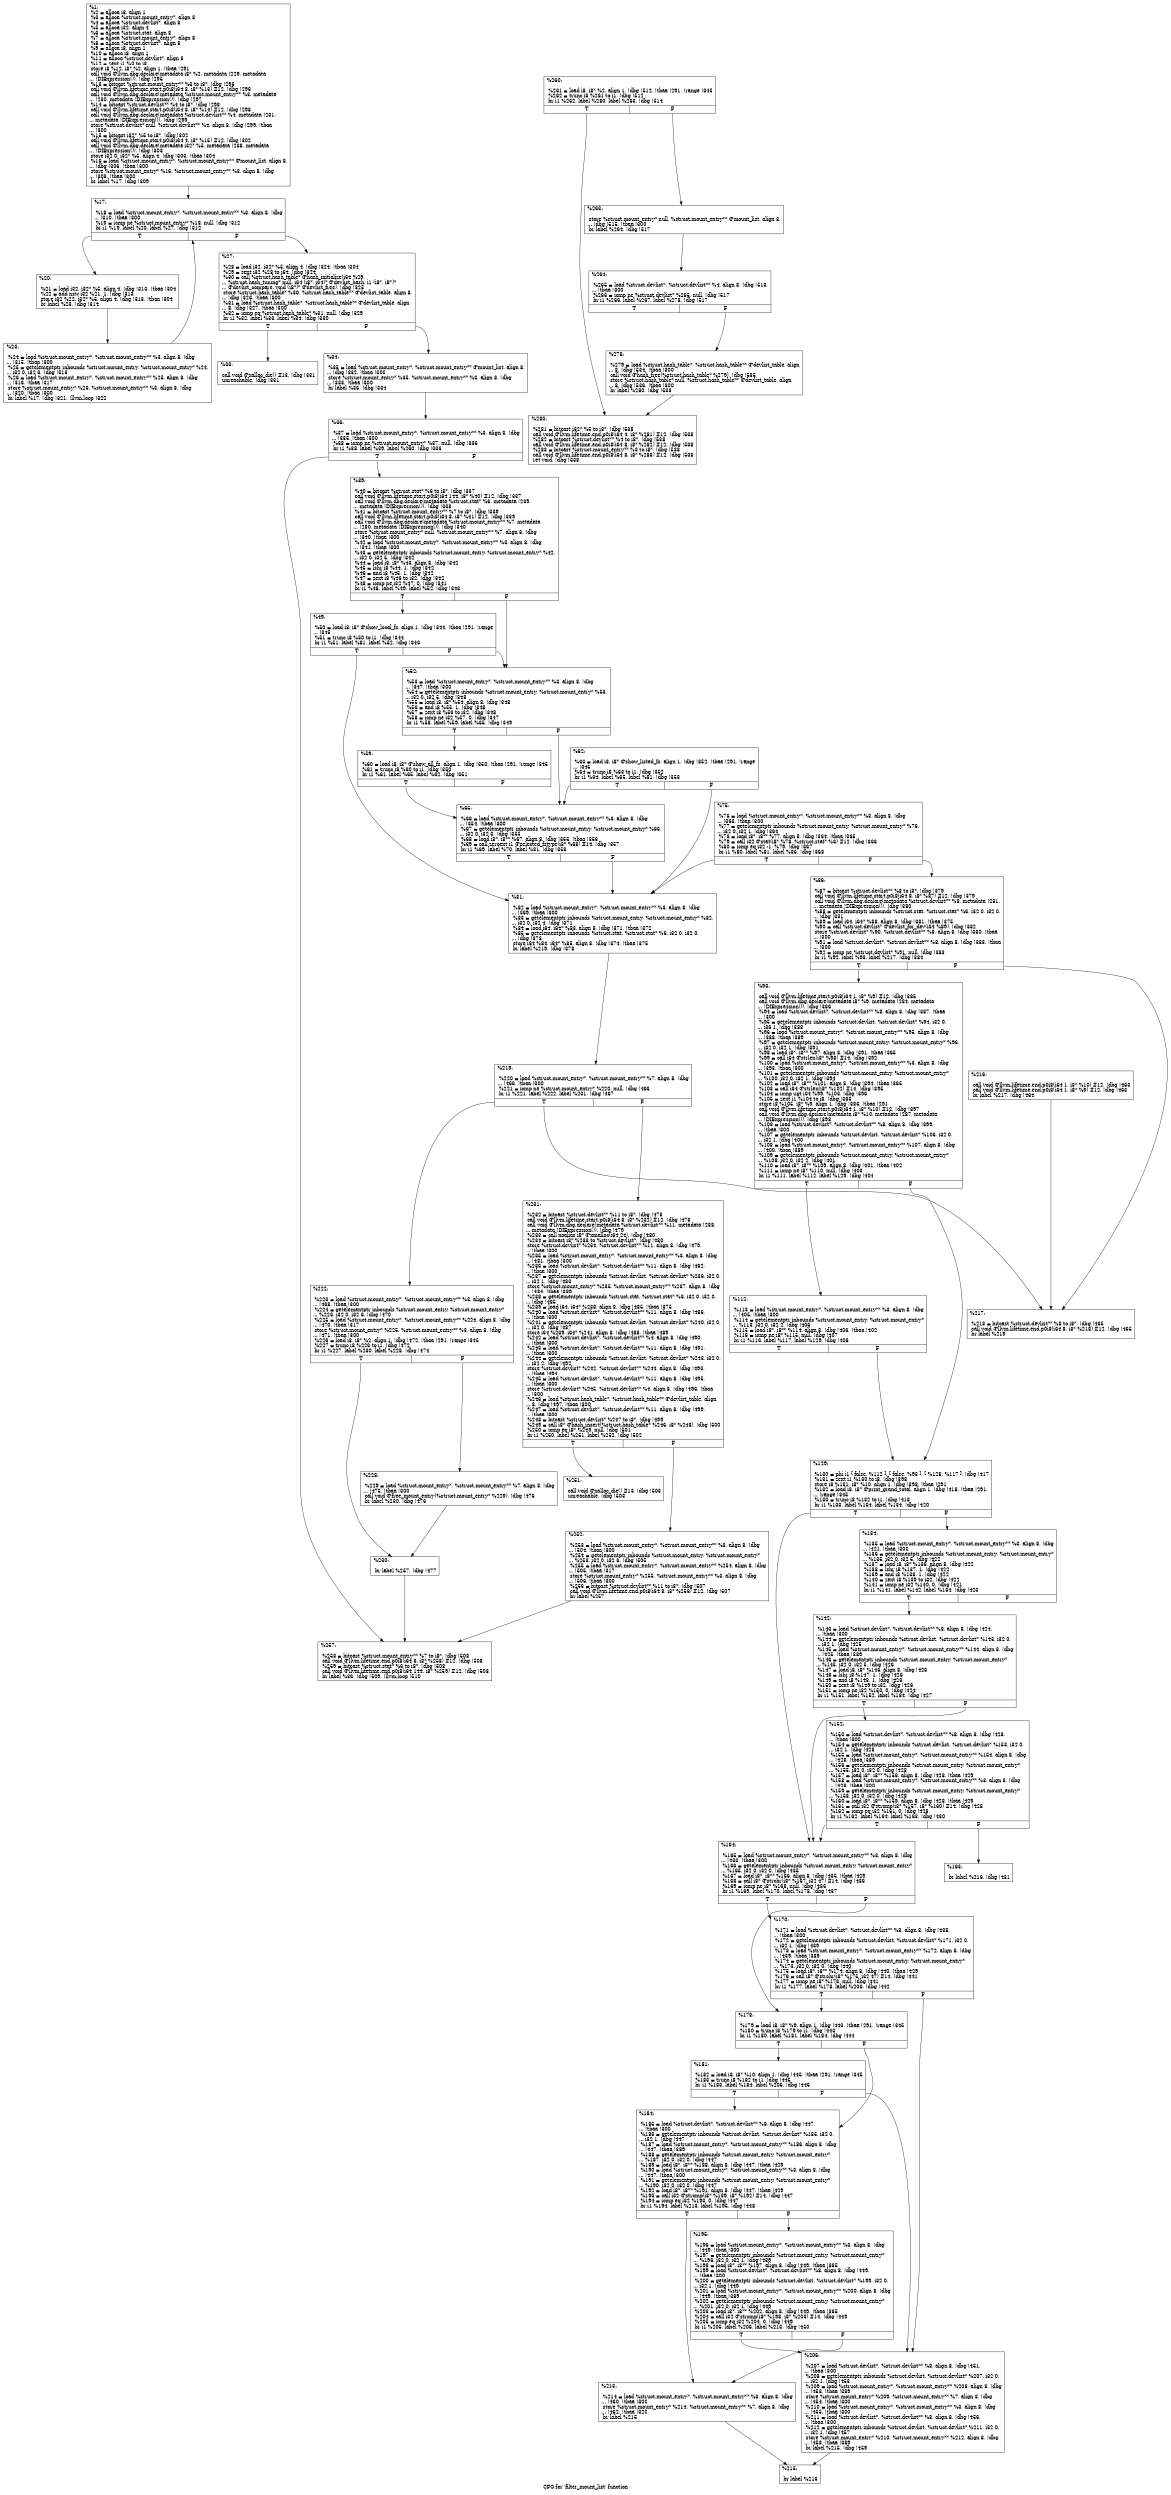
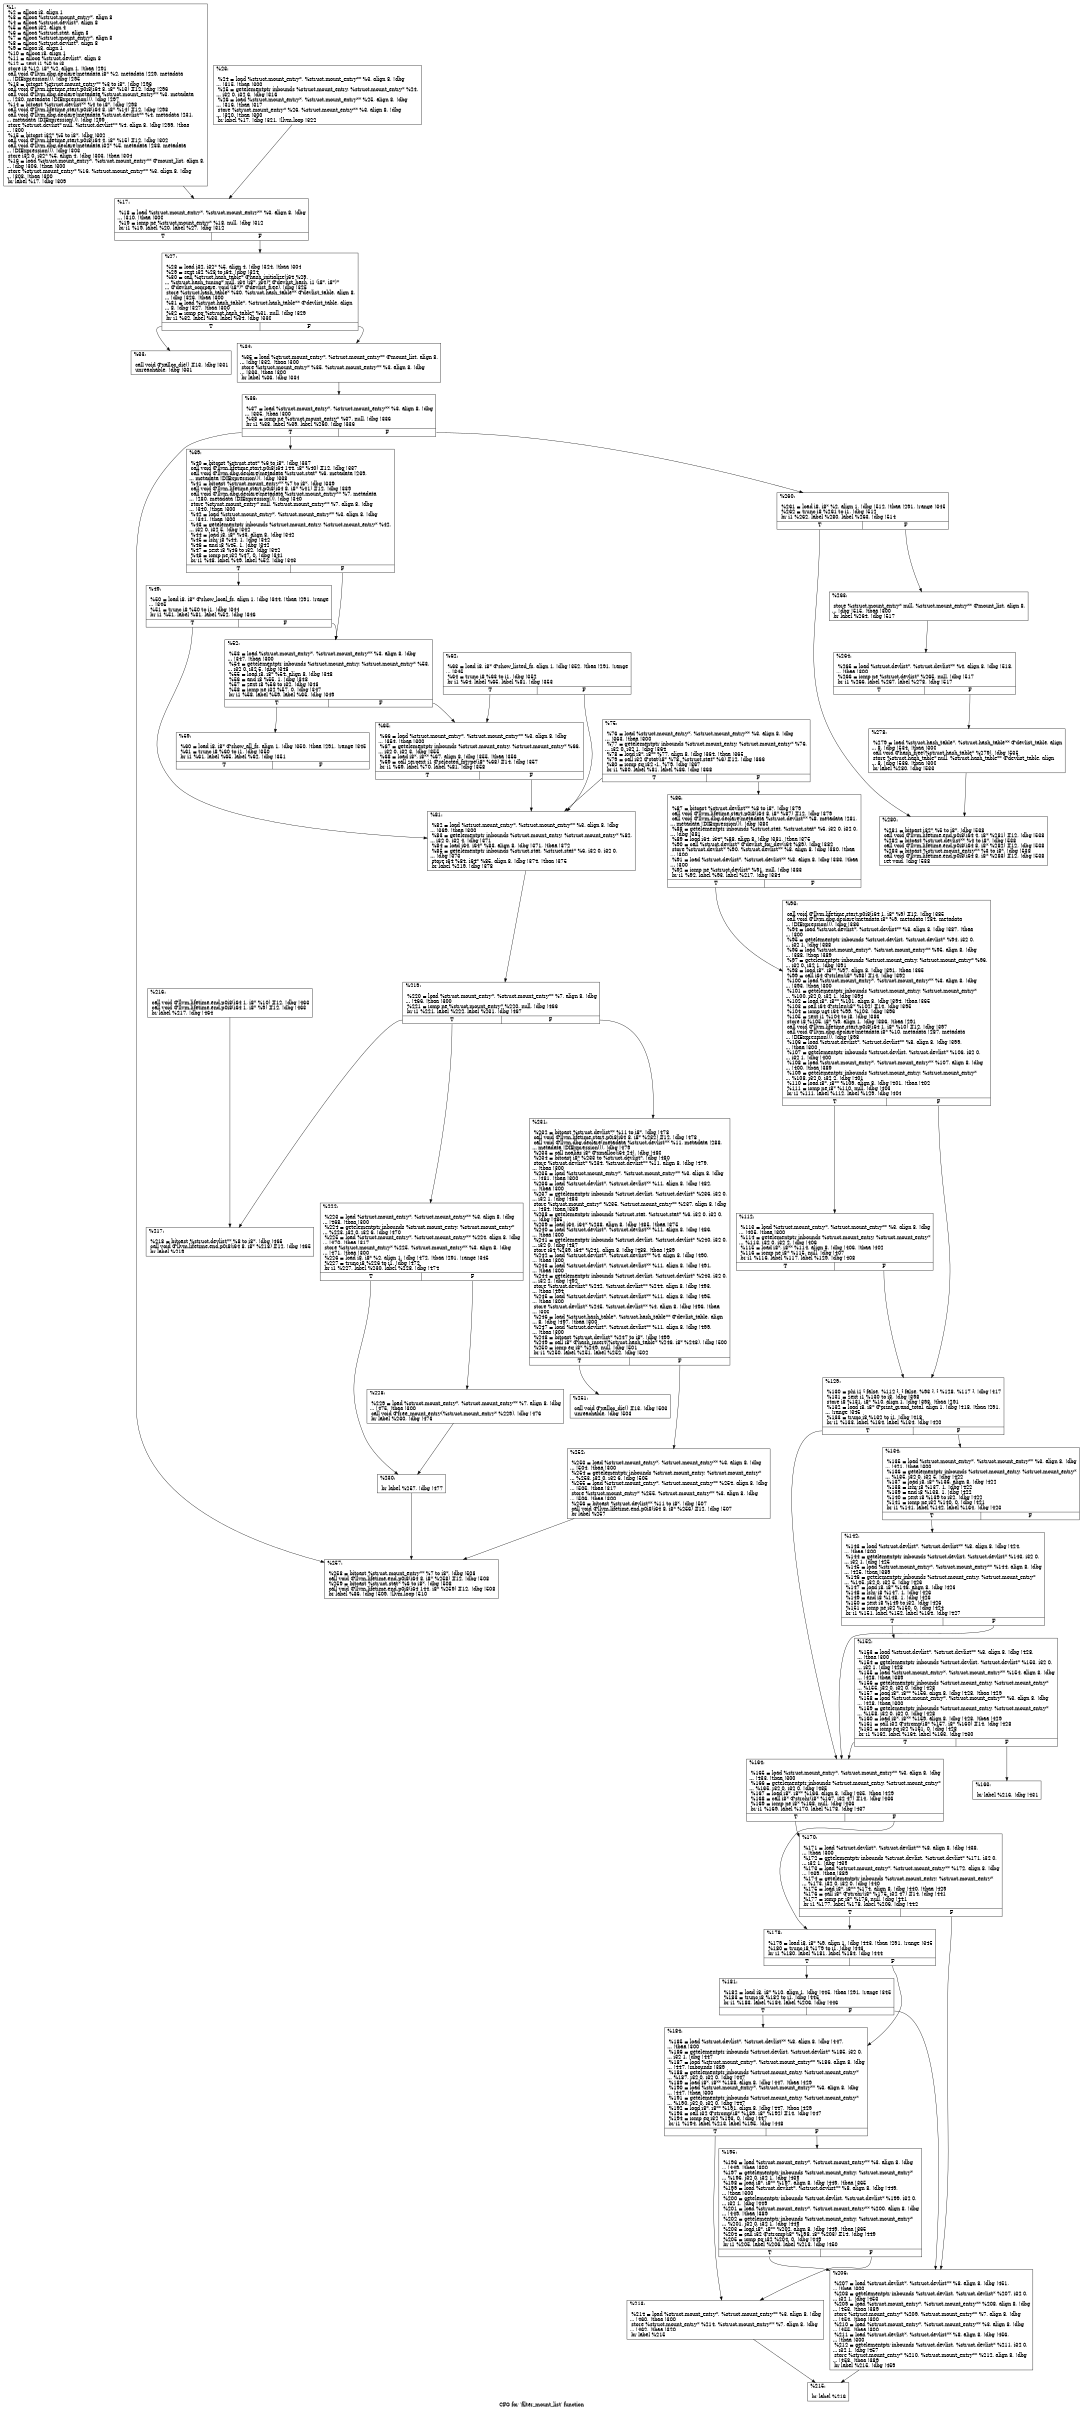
node "%20:": removed
edge "%36:" -> "%260:": added
edge "%59:" -> "%65:": removed
node "%93:": text "... i36 1, !dbg !388" -> "... i32 1, !dbg !388"
edge "%86:" -> "%217:": removed
node "%184:": text "... !447, !tbaa !389" -> "... !447, !inbounds !389"
